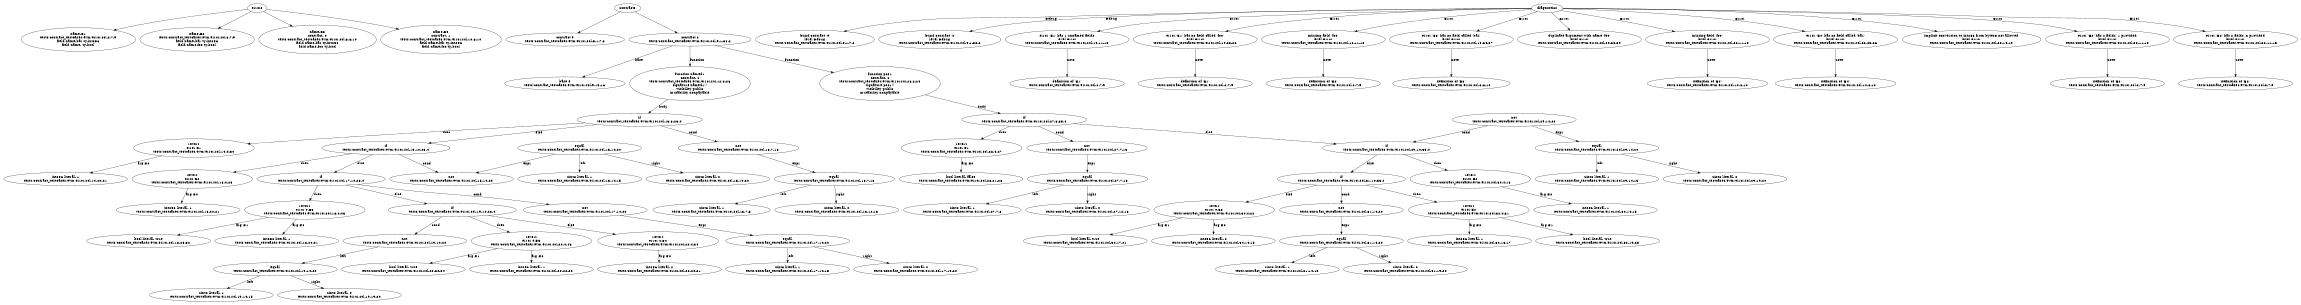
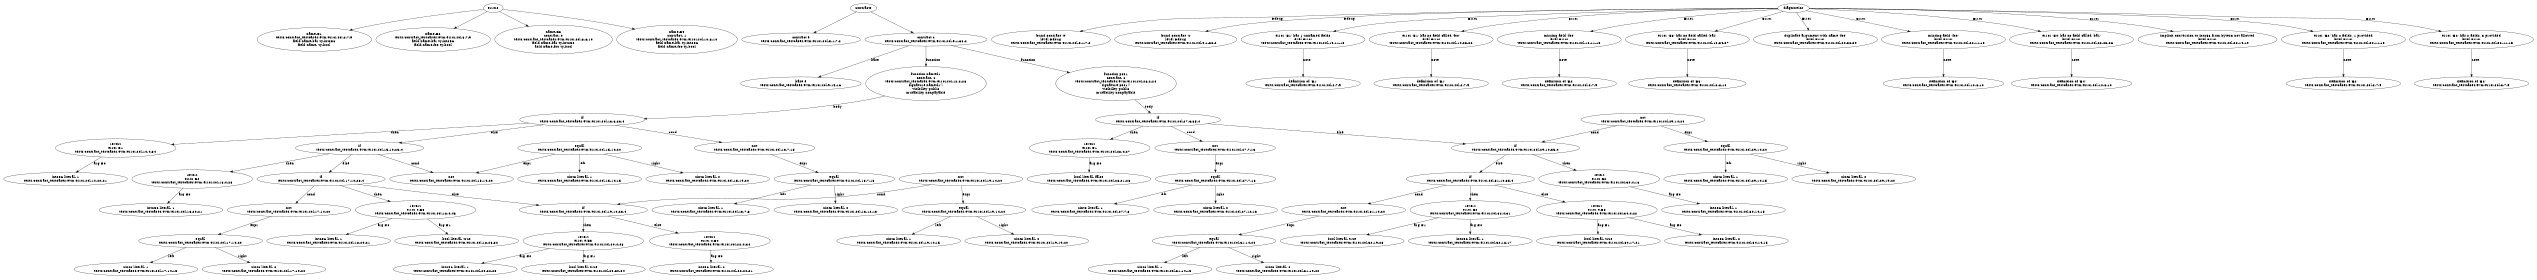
edge "if tests/contract_testcases/evm/error.sol:19:10-23:4" -> "not tests/contract_testcases/evm/error.sol:19:14-20": reversed
edge "not tests/contract_testcases/evm/error.sol:19:14-20" -> "equal tests/contract_testcases/evm/error.sol:19:14-20": label "left" -> "expr"
